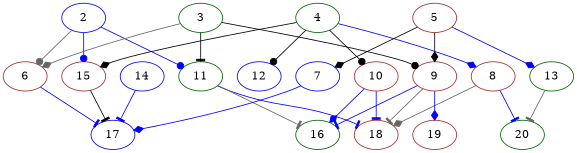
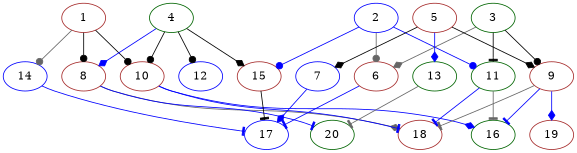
node "1": added
